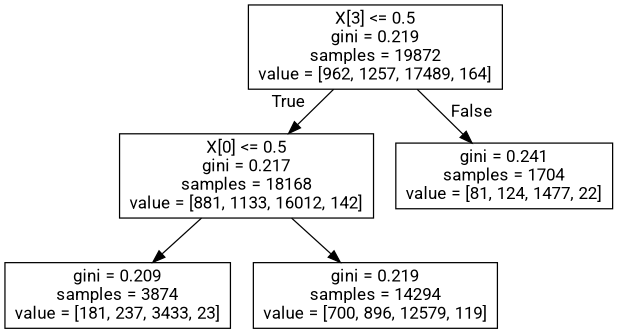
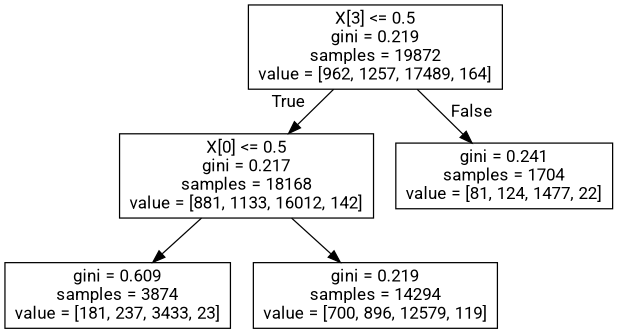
node "gini = 0.209 samples = 3874 value = [181, 237, 3433, 23]": label "gini = 0.209 samples = 3874 value = [181, 237, 3433, 23]" -> "gini = 0.609 samples = 3874 value = [181, 237, 3433, 23]"
